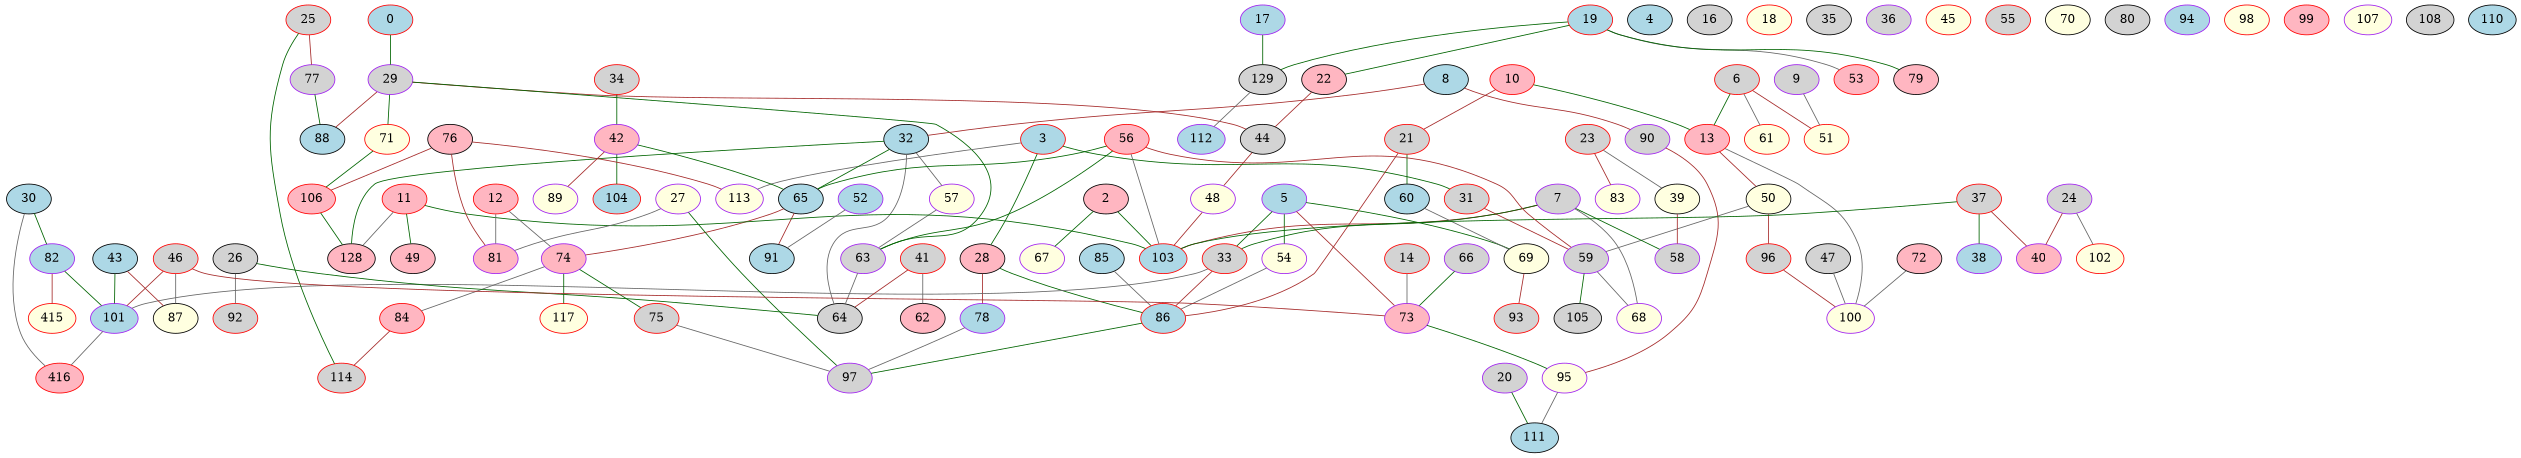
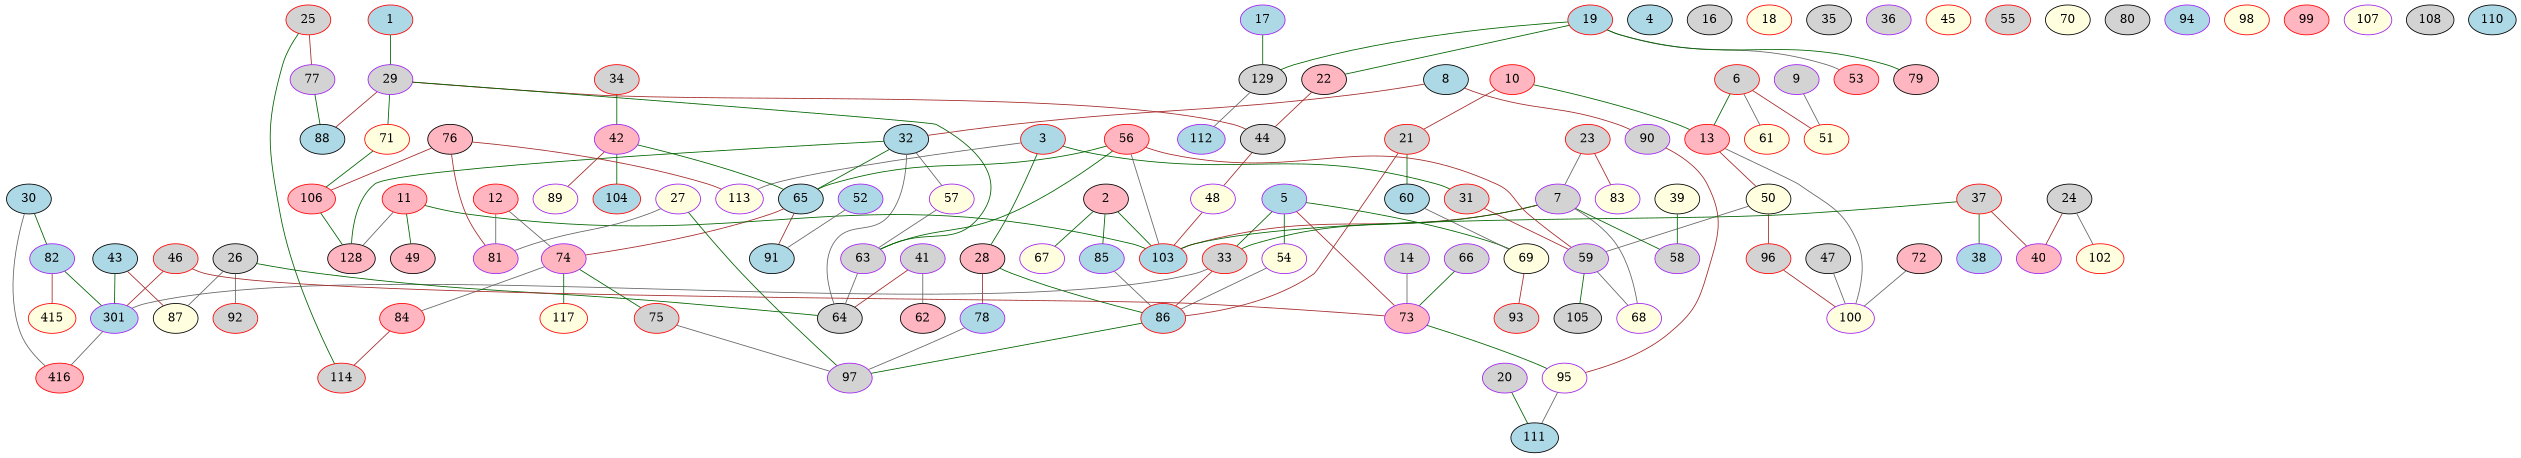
node "0": label "0" -> "1"
edge "23" -- "39": now "23" -- "7"
node "24": color purple -> black
edge "2" -- "85": added
edge "39" -- "58": color brown -> darkgreen
node "41": color red -> purple
node "85": color black -> purple
node "14": color red -> purple
edge "46" -- "87": now "26" -- "87"
node "101": label "101" -> "301"
